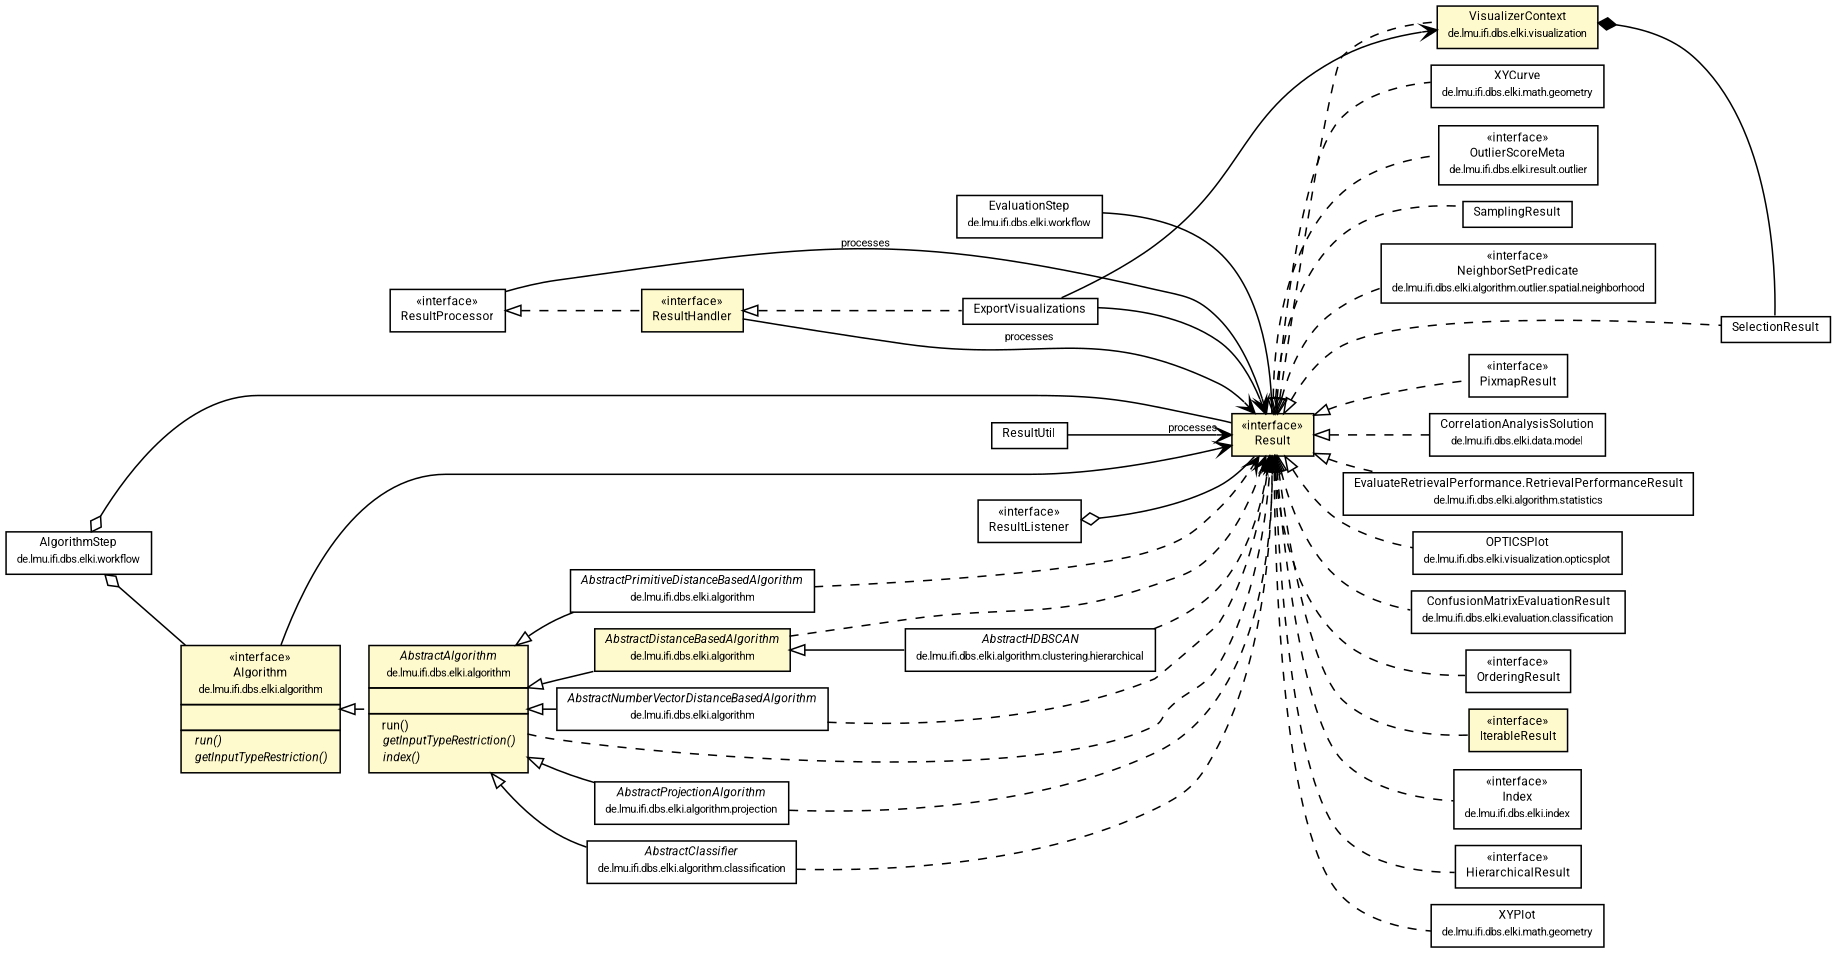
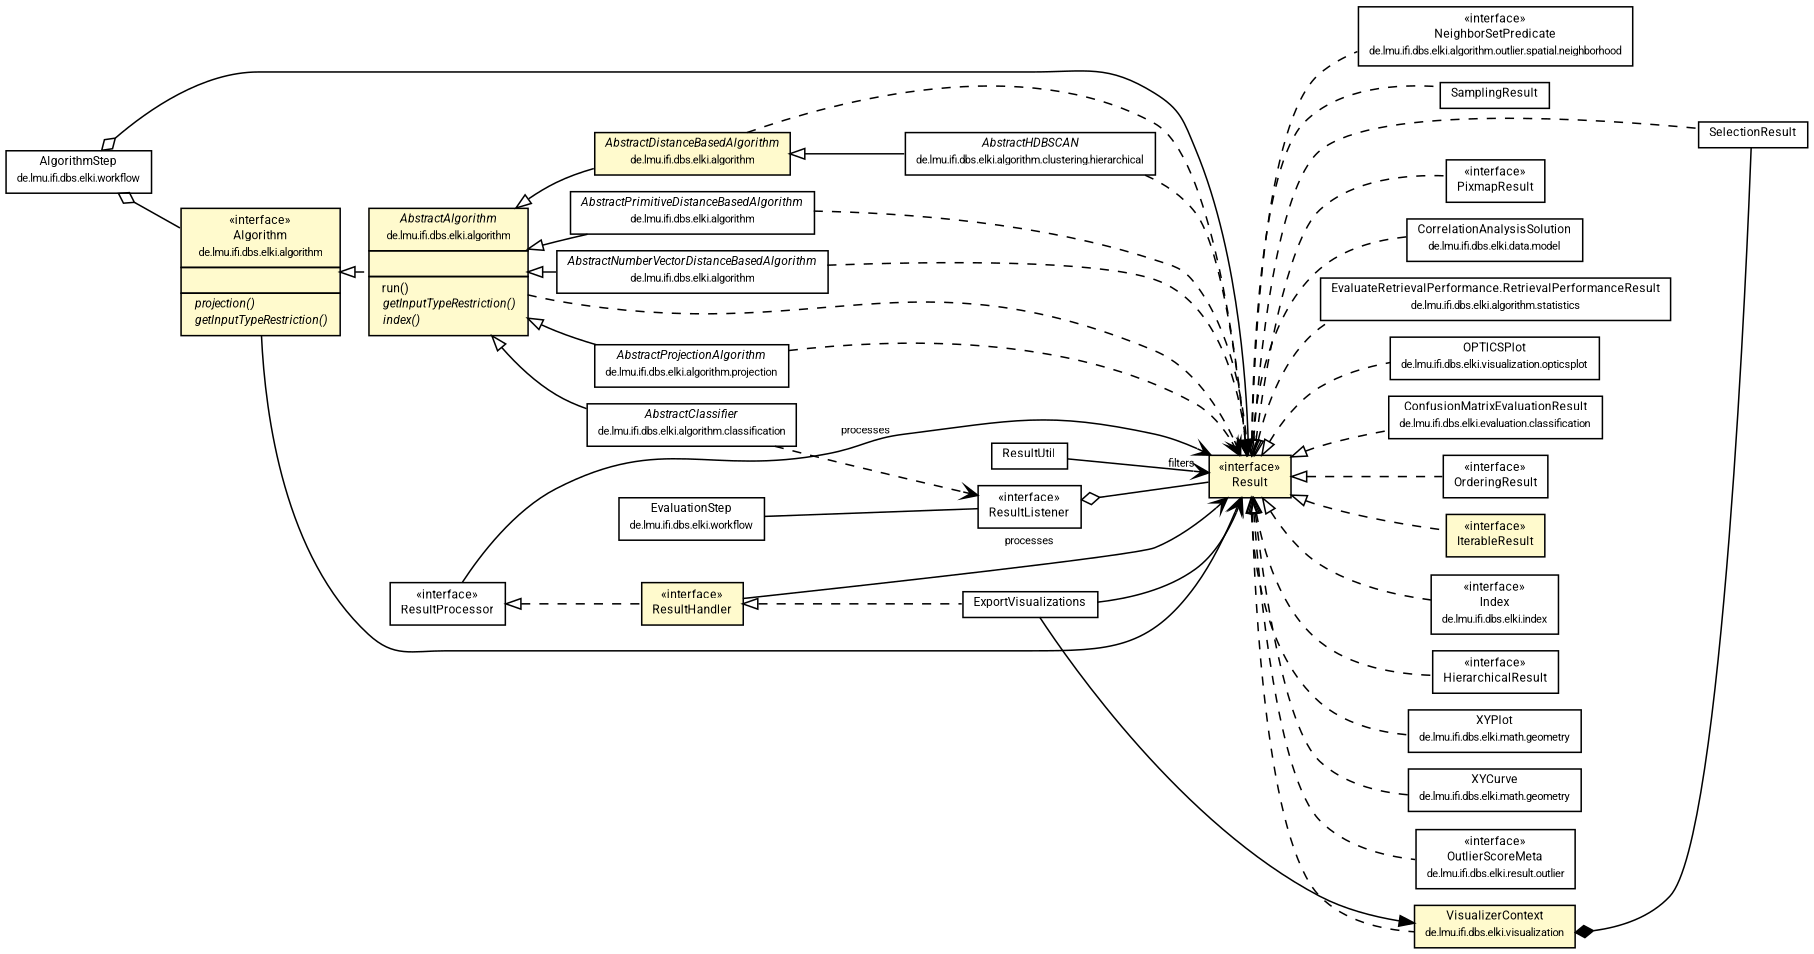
edge "ExportVisualizations" -> "VisualizerContext": arrowhead open -> normal
edge "EvaluationStep" -- "Result": now "EvaluationStep" -- "ResultListener"
edge "ResultUtil" -> "Result": label "processes" -> "filters"
node "Algorithm": text "run()" -> "projection()"
edge "AbstractClassifier" -> "Result": now "AbstractClassifier" -> "ResultListener"
